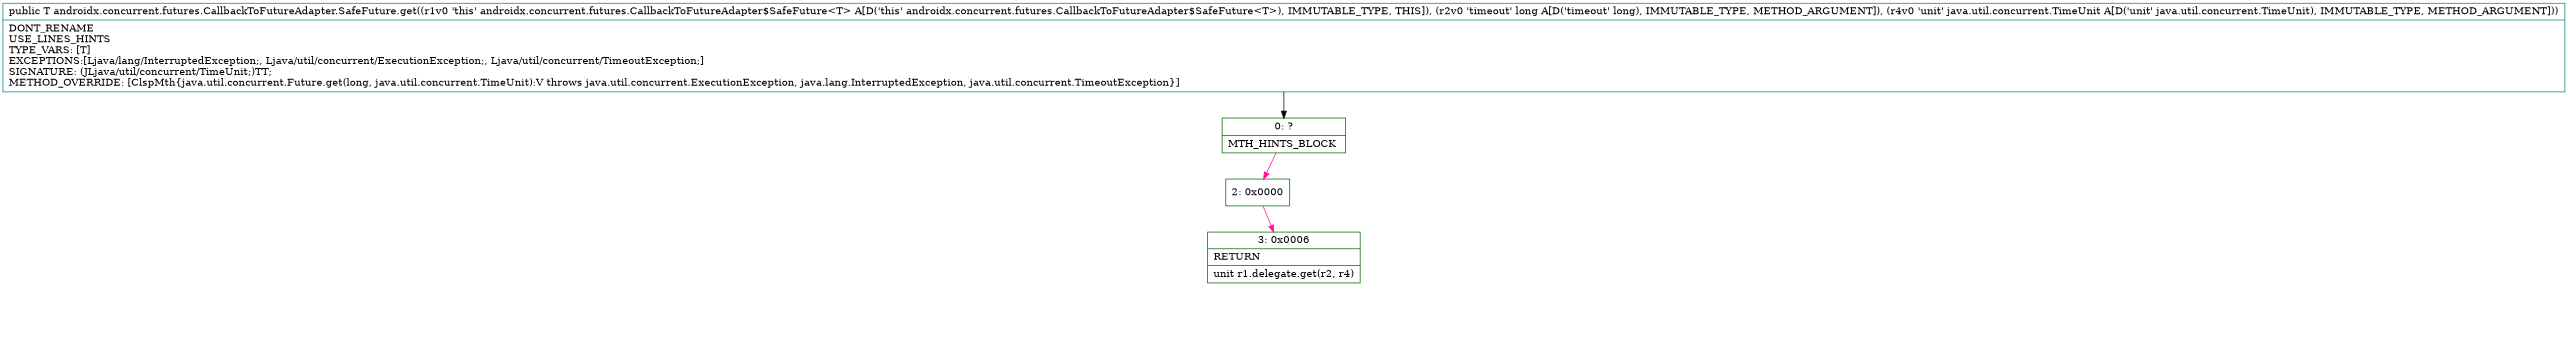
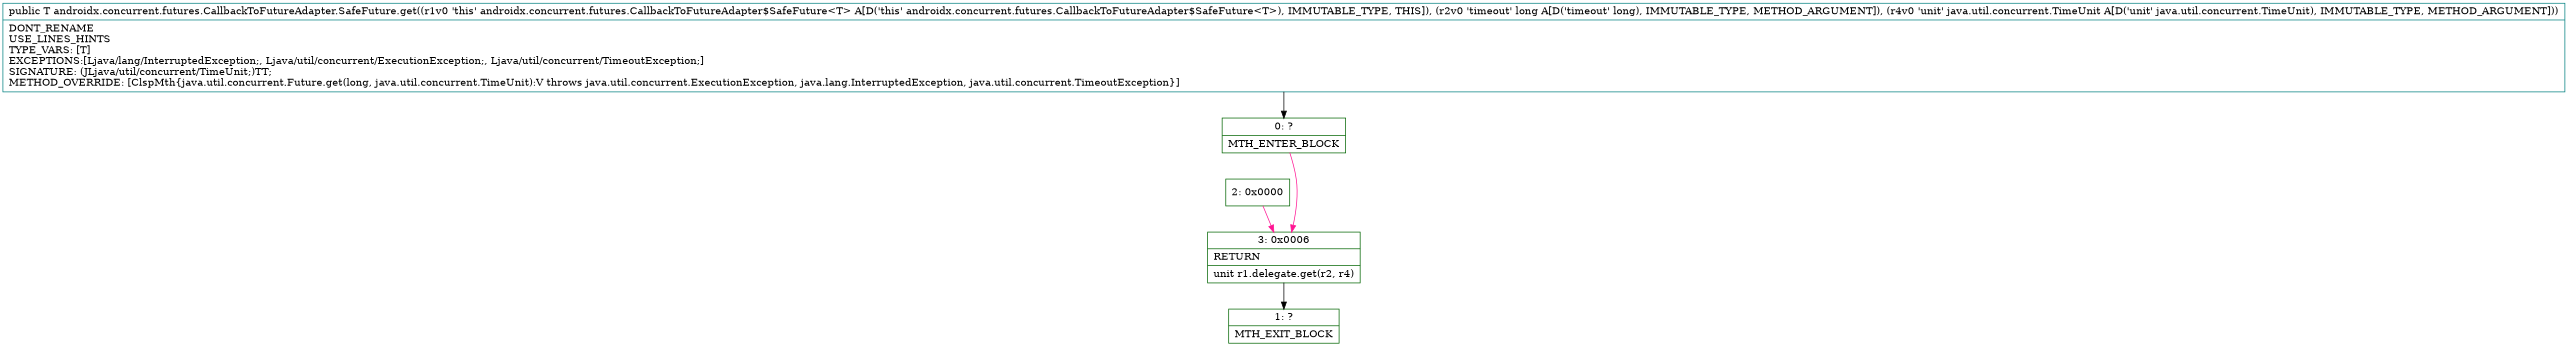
node "0: ?": text "MTH_HINTS_BLOCK" -> "MTH_ENTER_BLOCK"
edge "0: ?" -> "2: 0x0000": now "0: ?" -> "3: 0x0006"
node "1: ?": added
